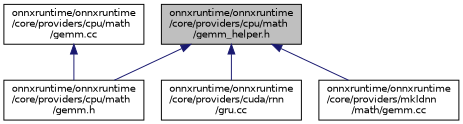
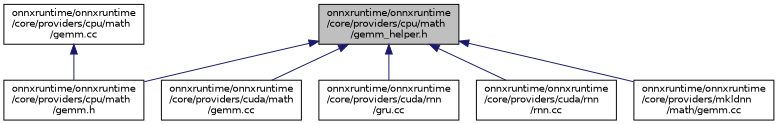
node "onnxruntime/onnxruntime /core/providers/cuda/math /gemm.cc": added
node "onnxruntime/onnxruntime /core/providers/cuda/rnn /rnn.cc": added
